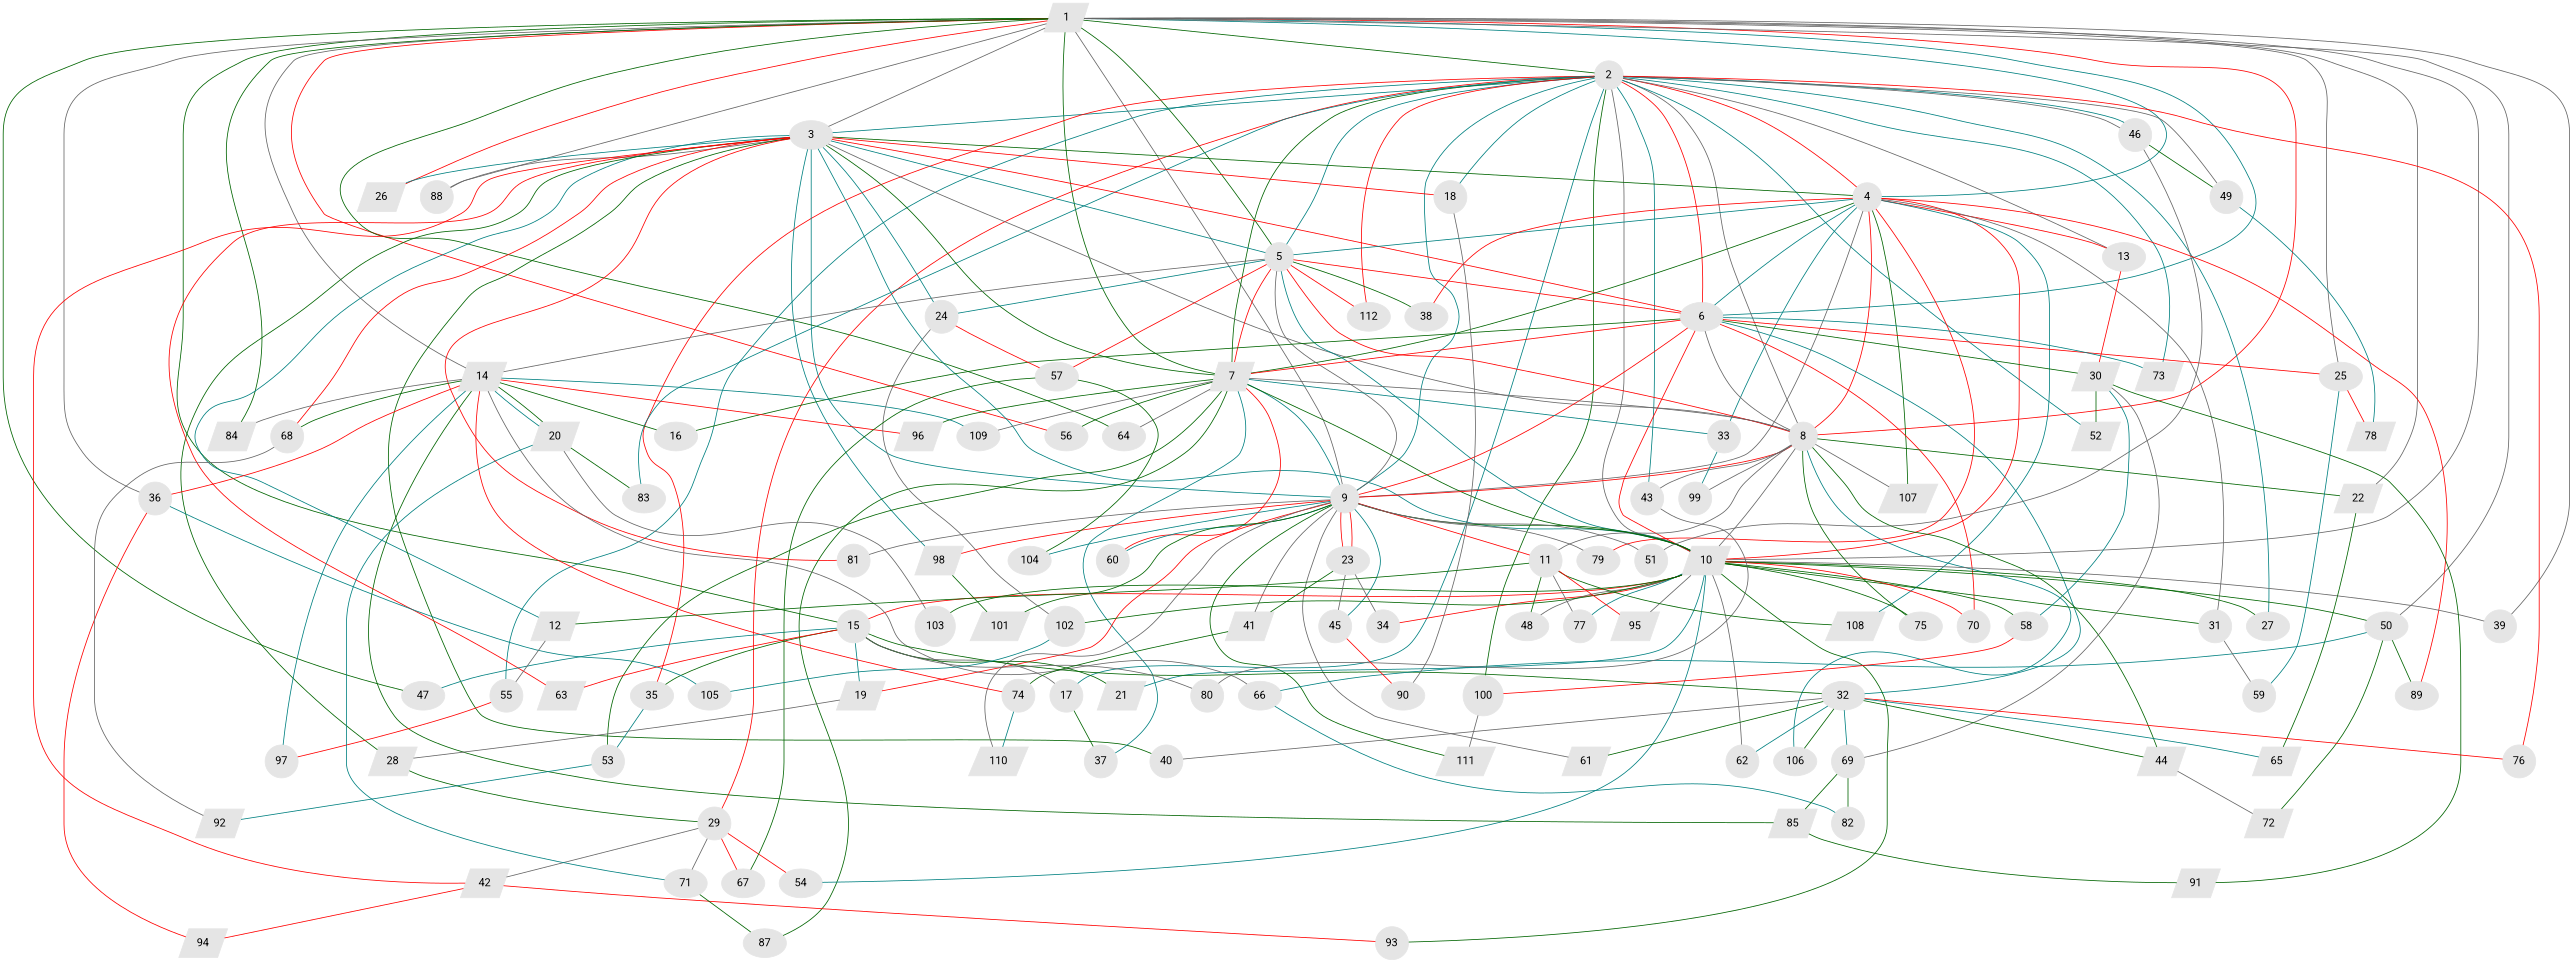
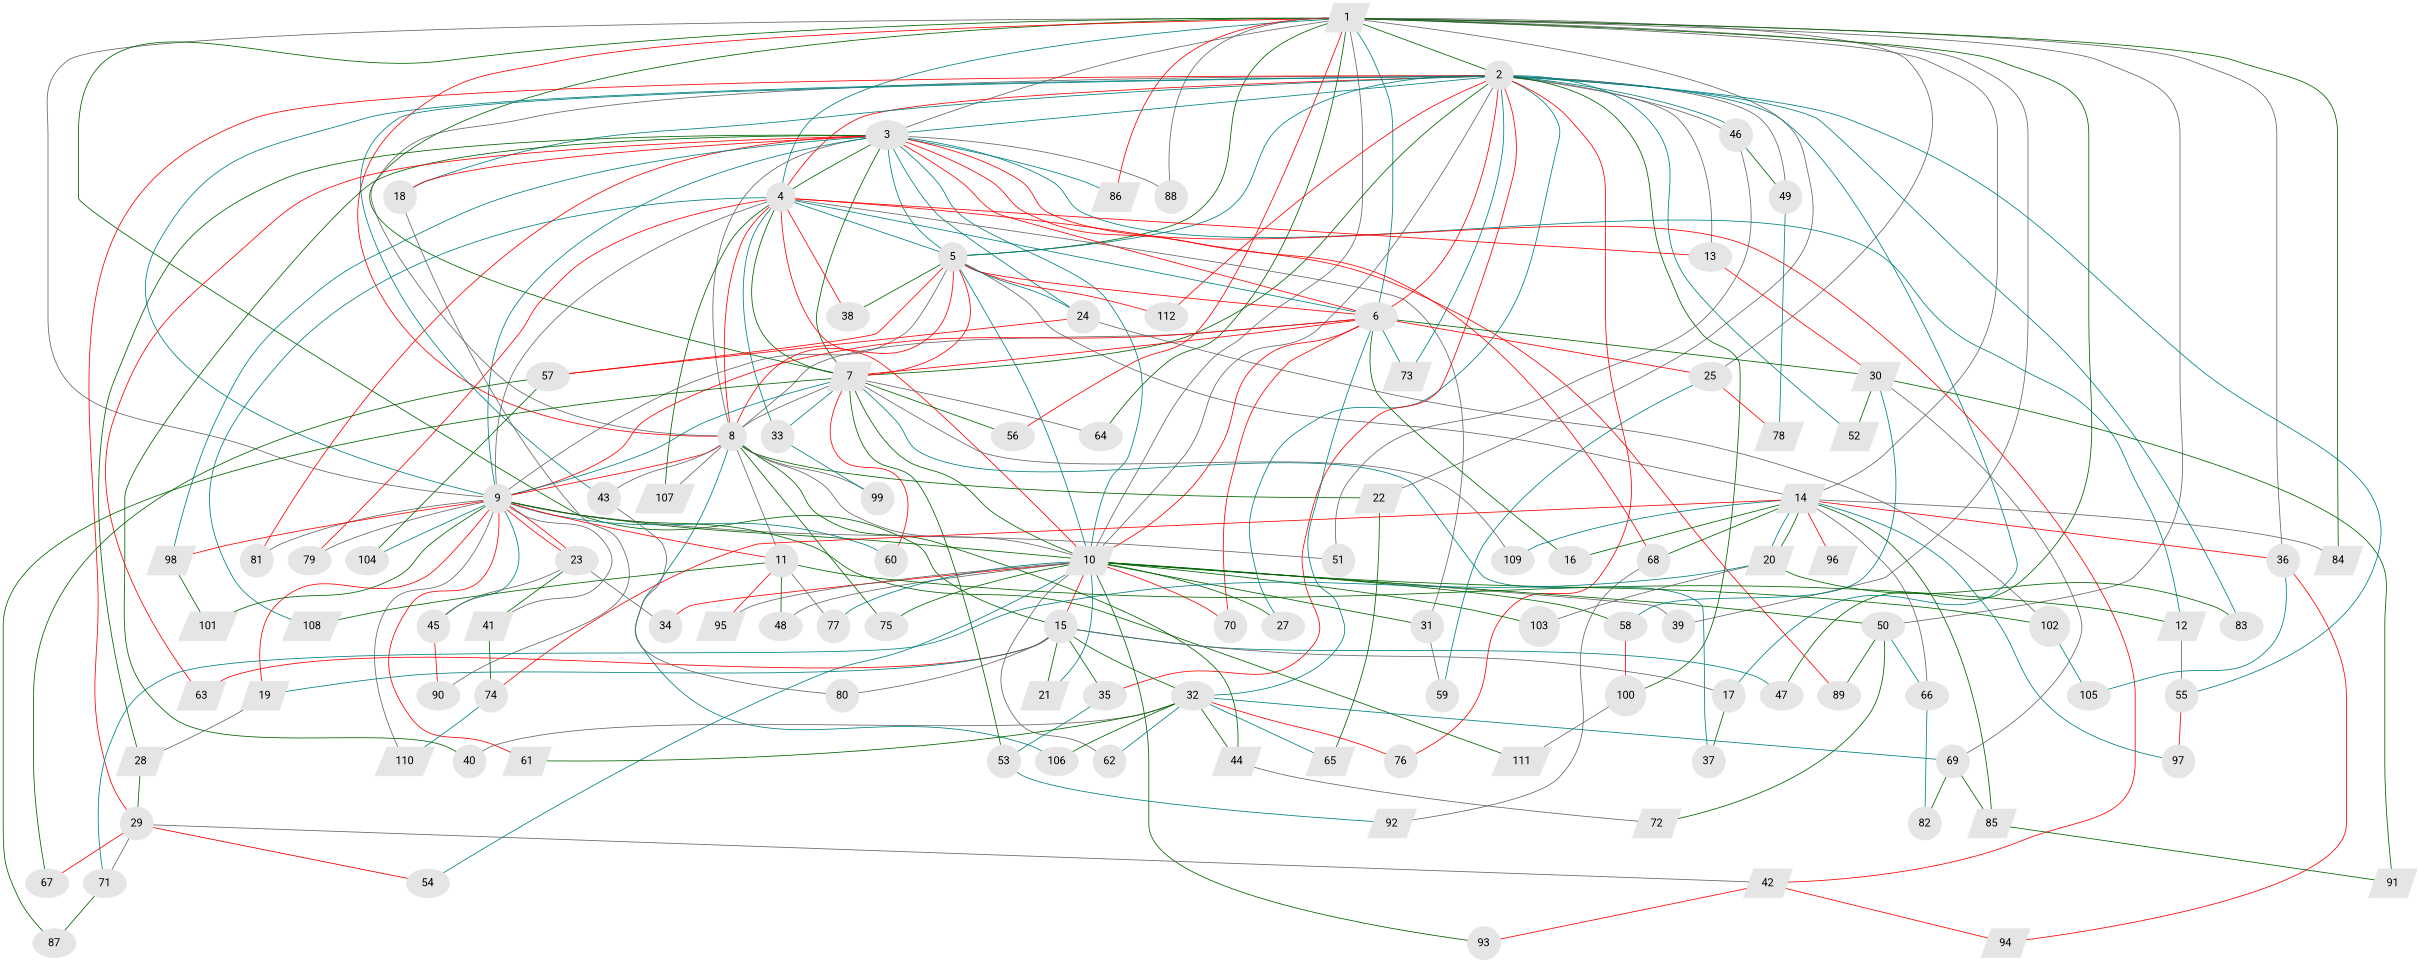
node "26": label "26" -> "86"
edge "7" -- "96": removed
edge "9" -- "61": color gray40 -> red
